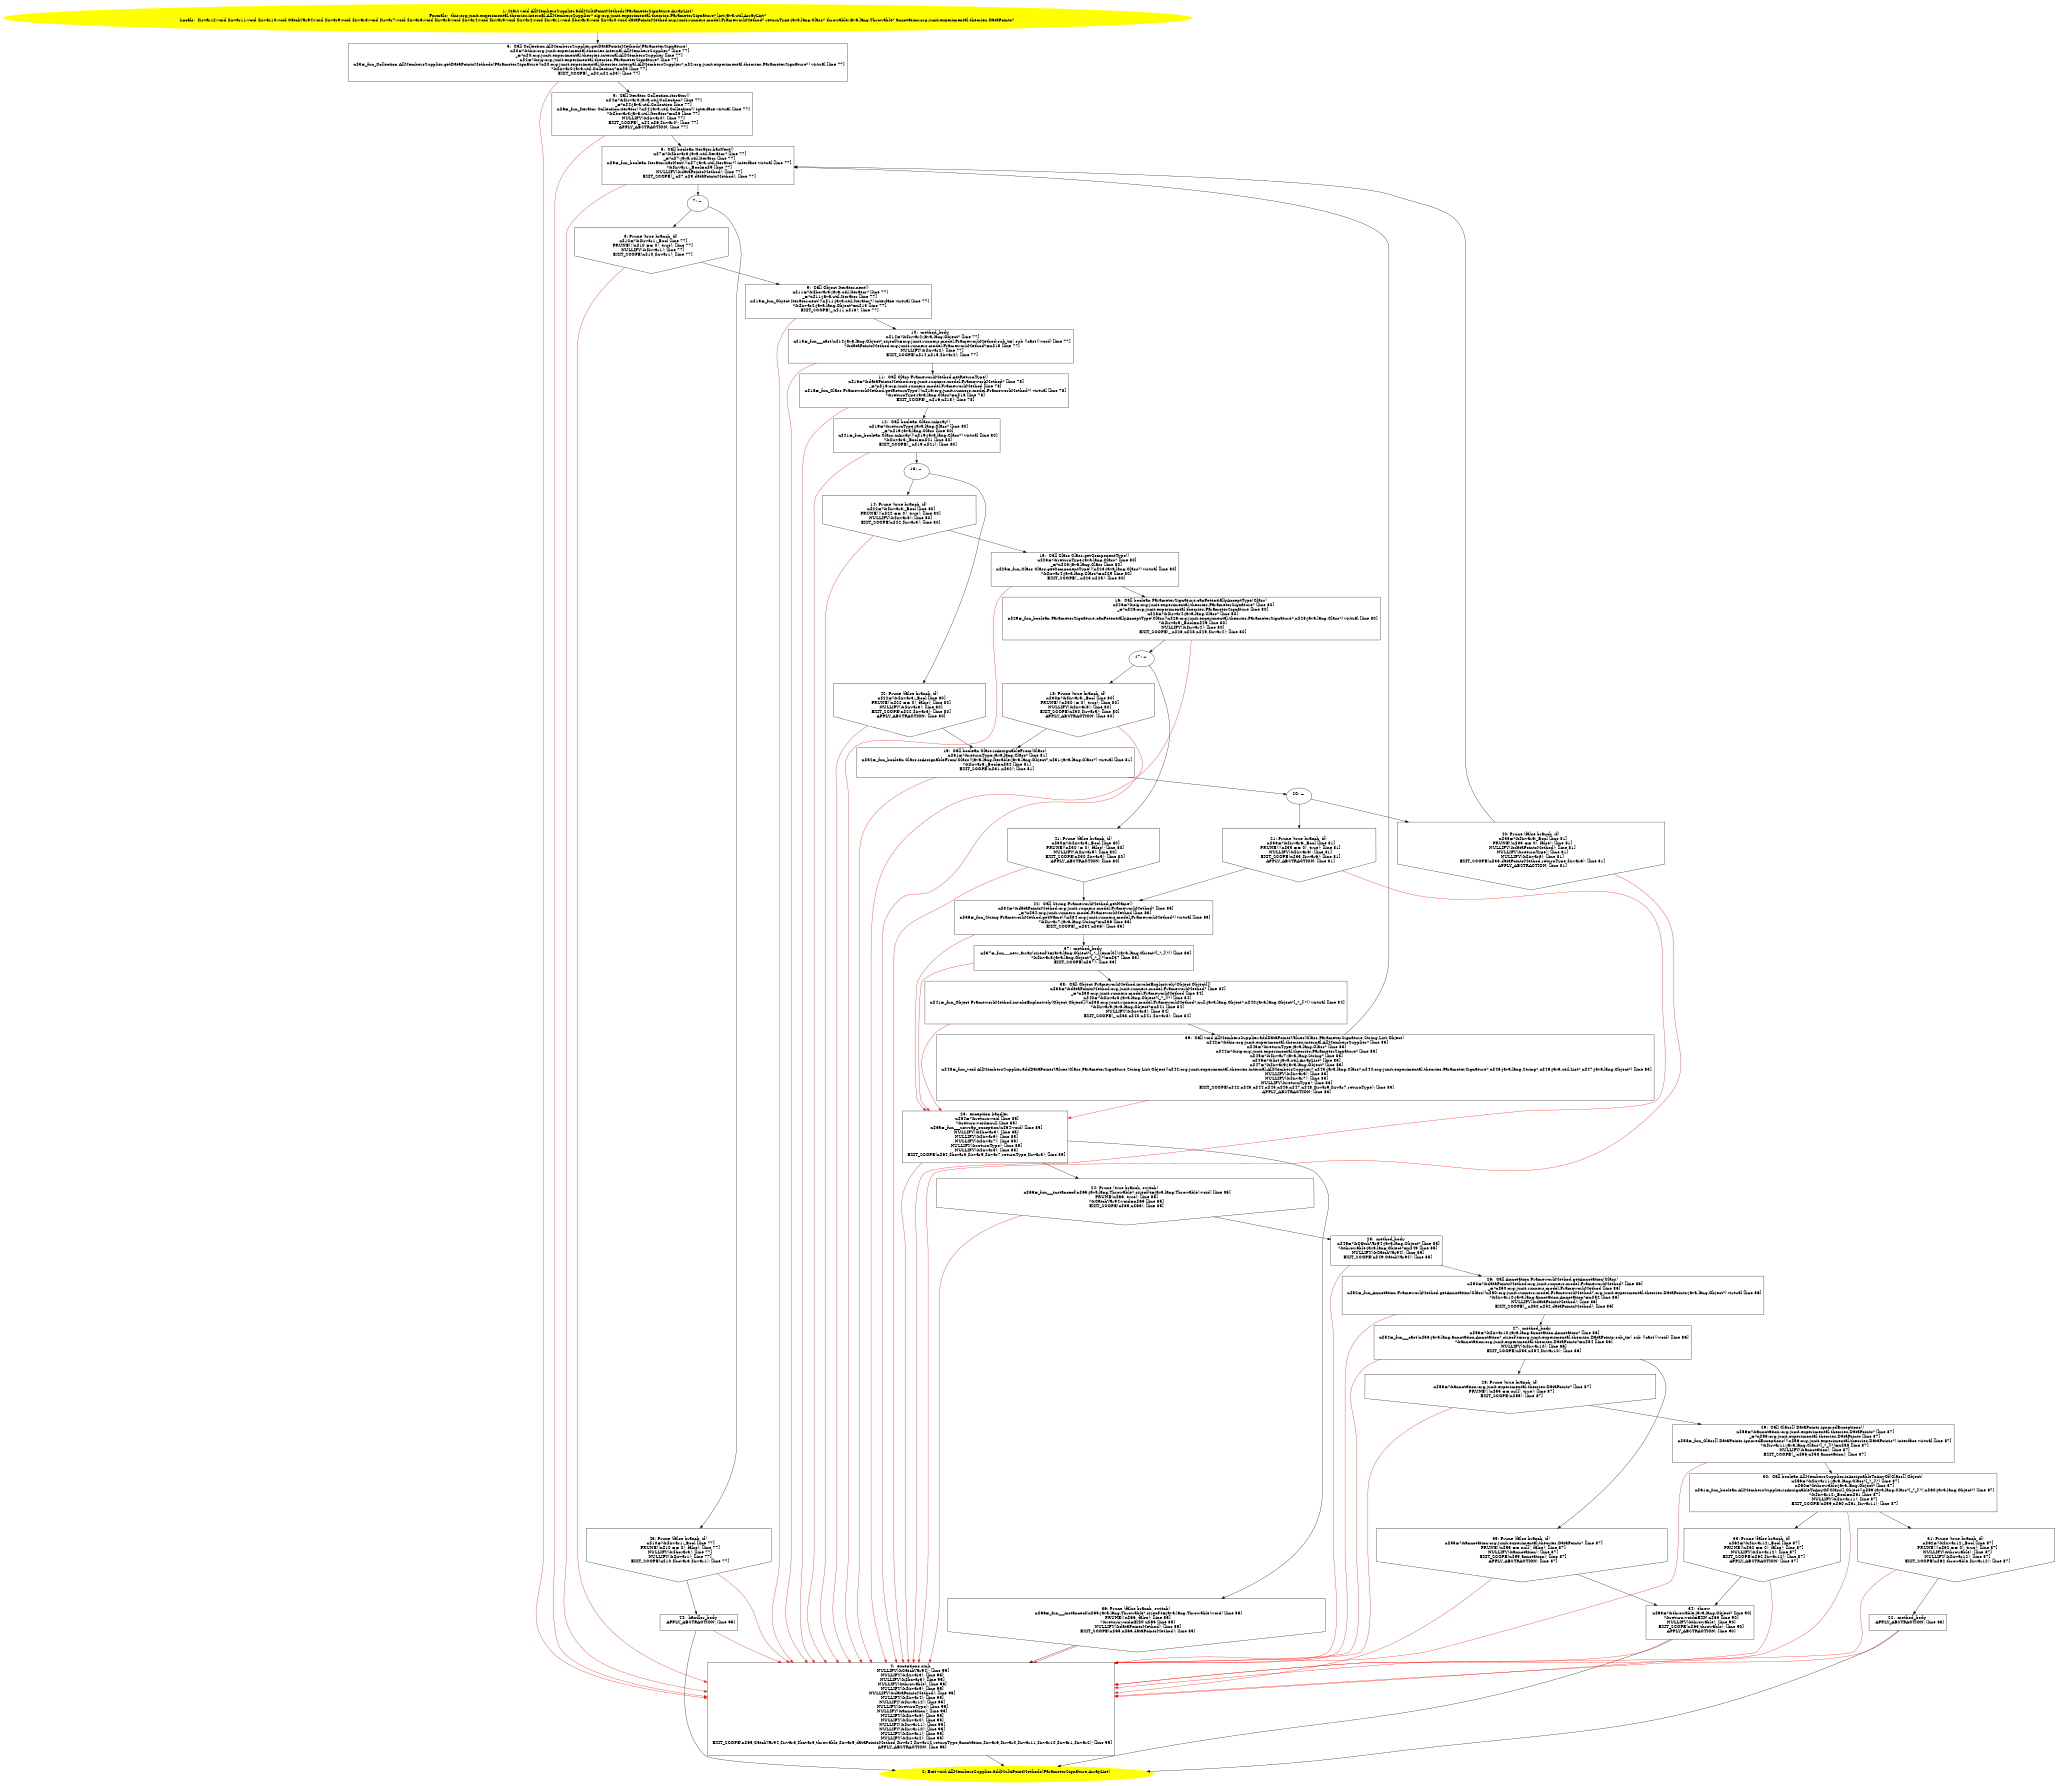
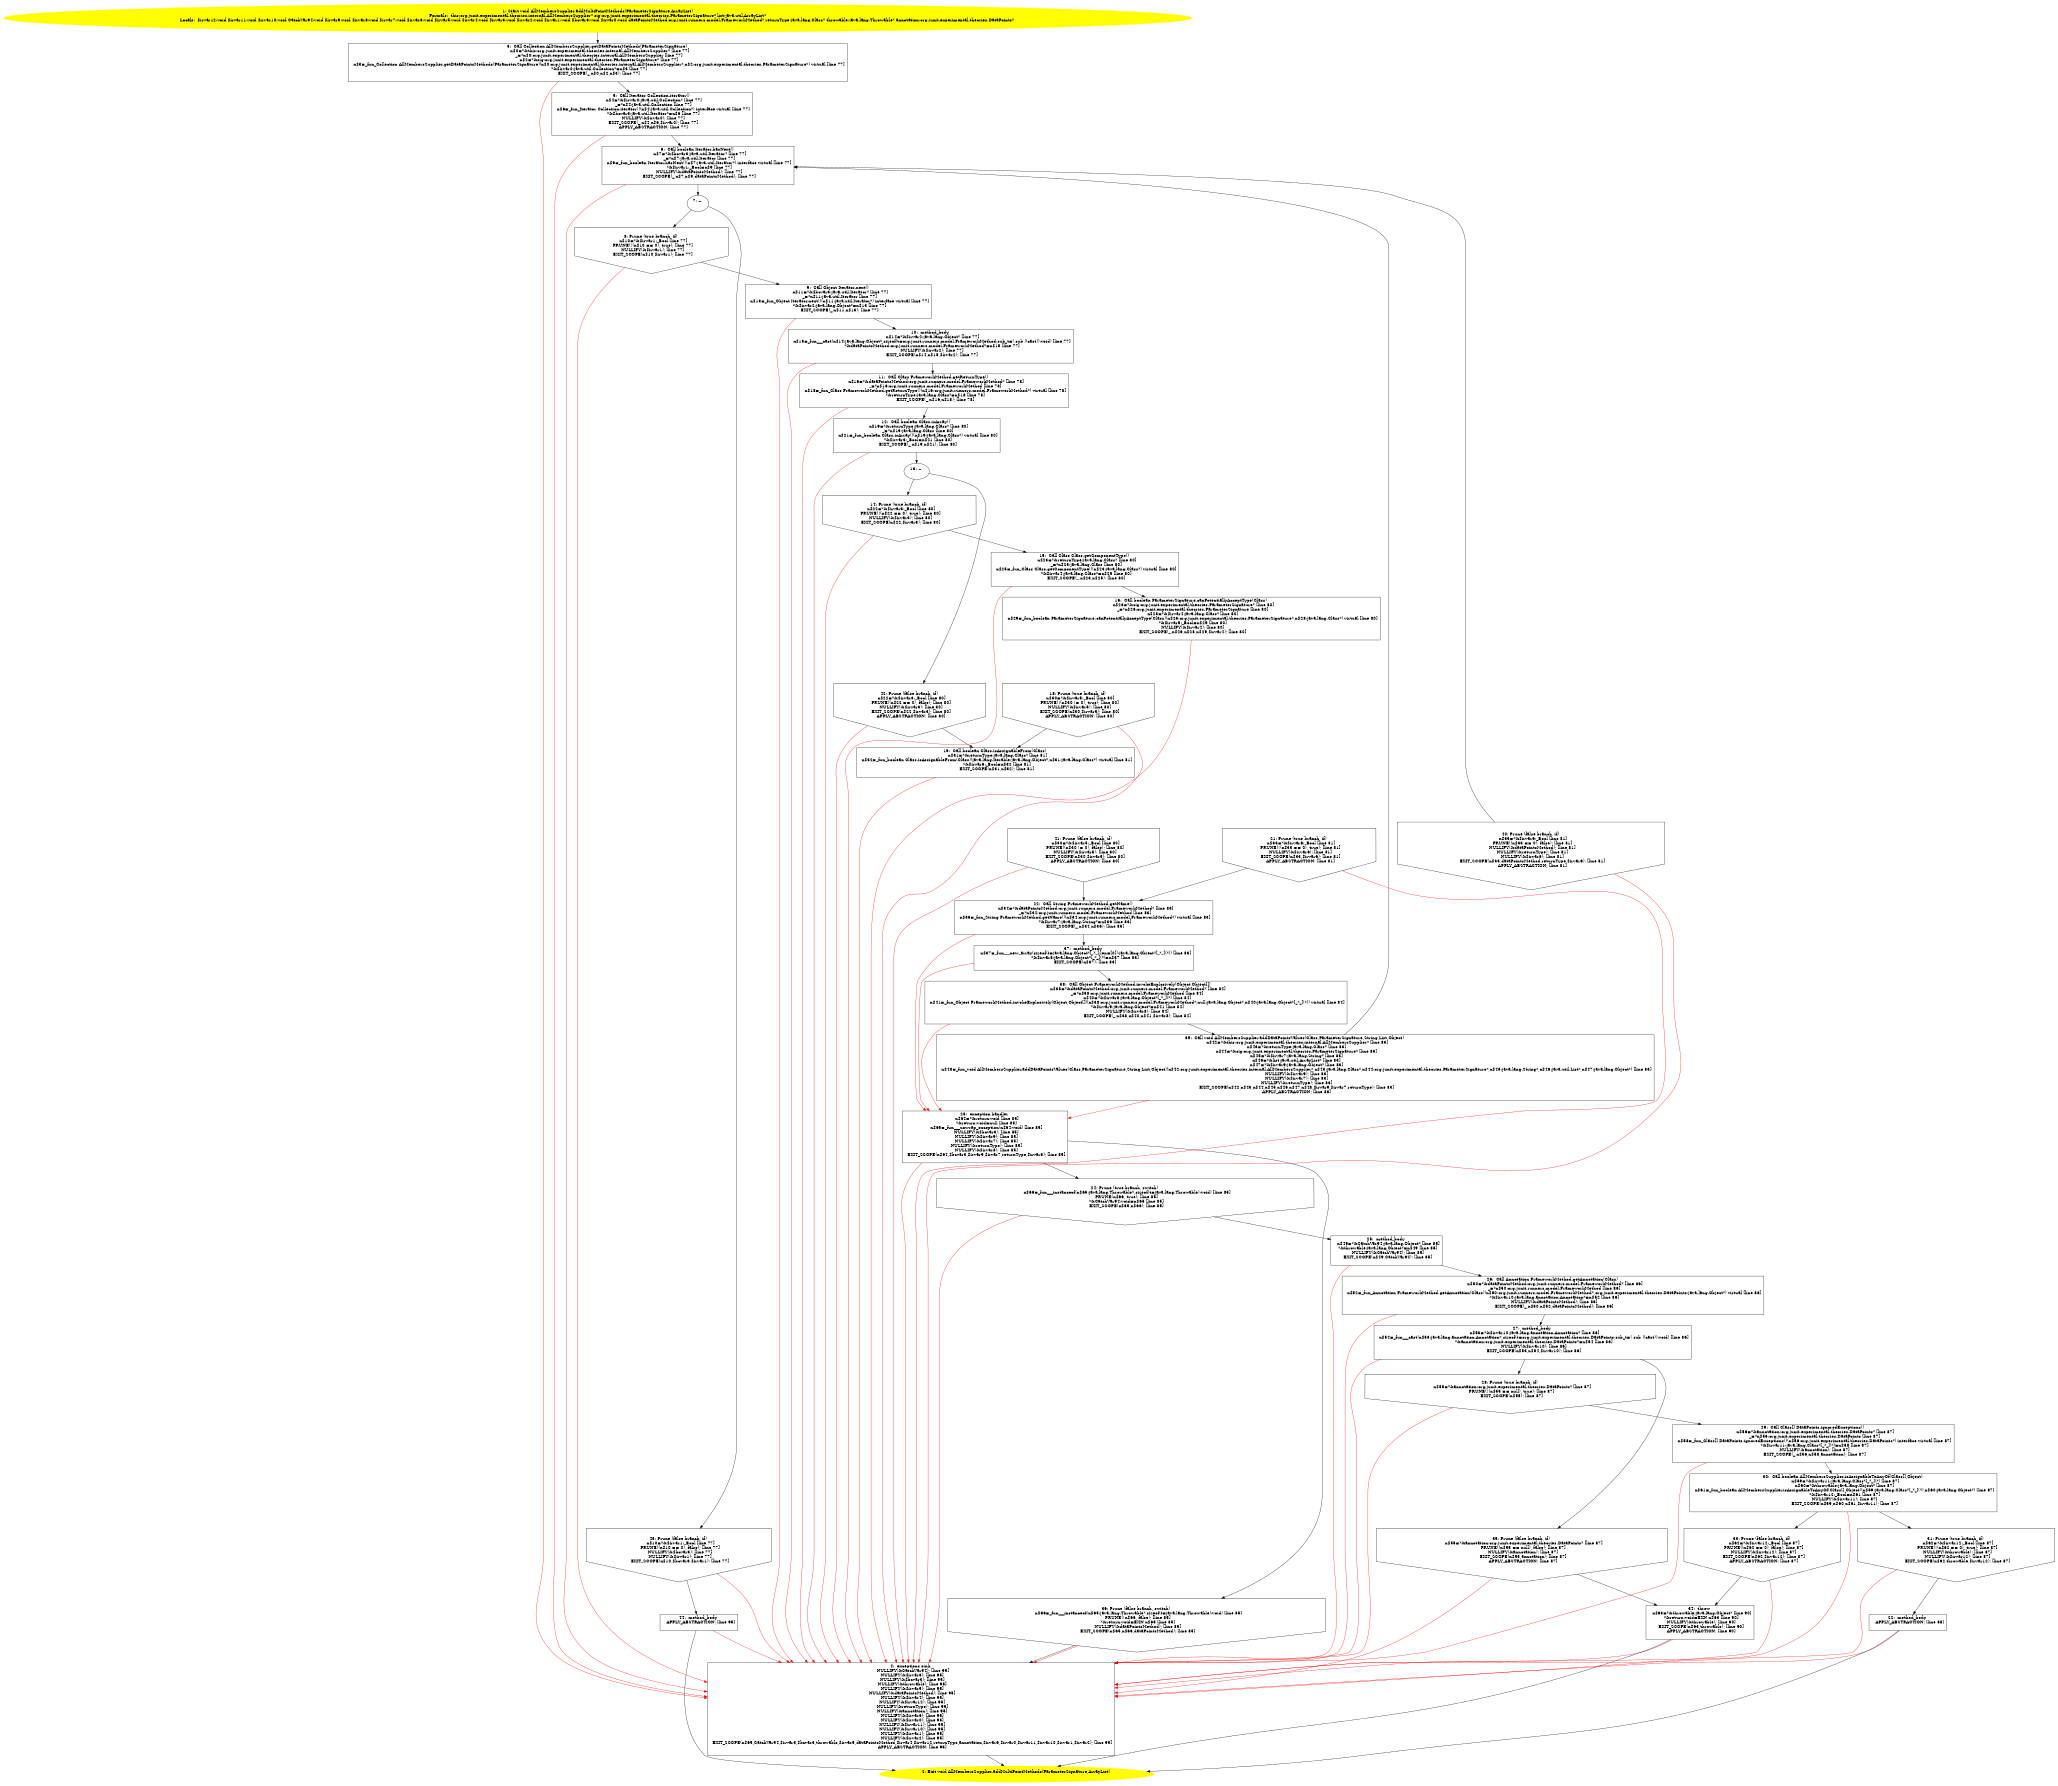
node "17: +": removed
node "20: +": removed
node "44:  handler_body APPLY_ABSTRACTION; [line 95]": label "44:  handler_body APPLY_ABSTRACTION; [line 95]" -> "44:  method_body APPLY_ABSTRACTION; [line 95]"
